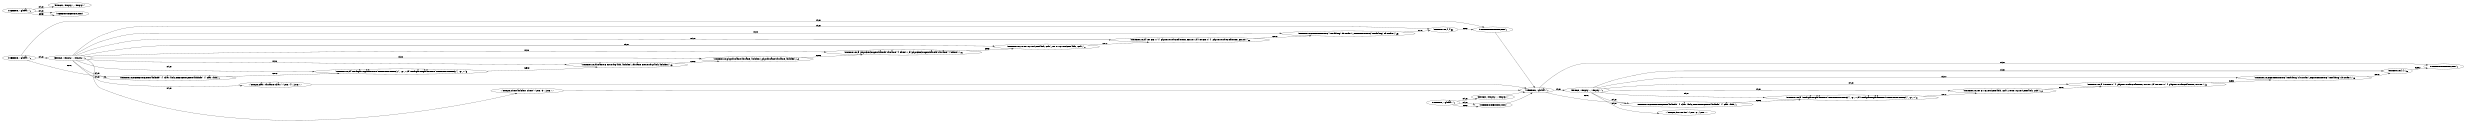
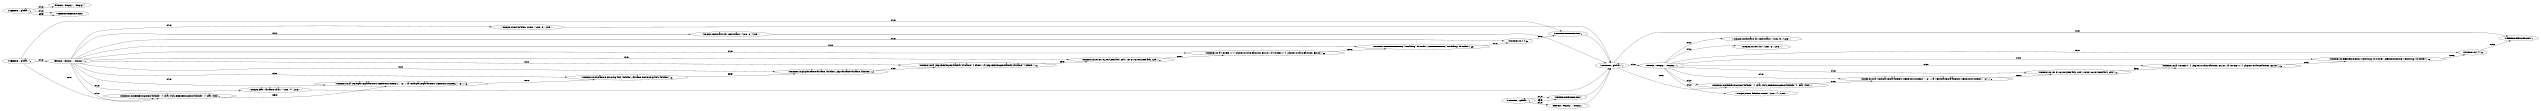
node "<(LOCAL,zend_stat_t sb: zend_stat_t)<SUB>6</SUB>>": added
node "<(LOCAL,zend_stat_t sb: zend_stat_t)<SUB>5</SUB>>": added
node "<(LOCAL,size_t link_len: size_t)<SUB>4</SUB>>": added
